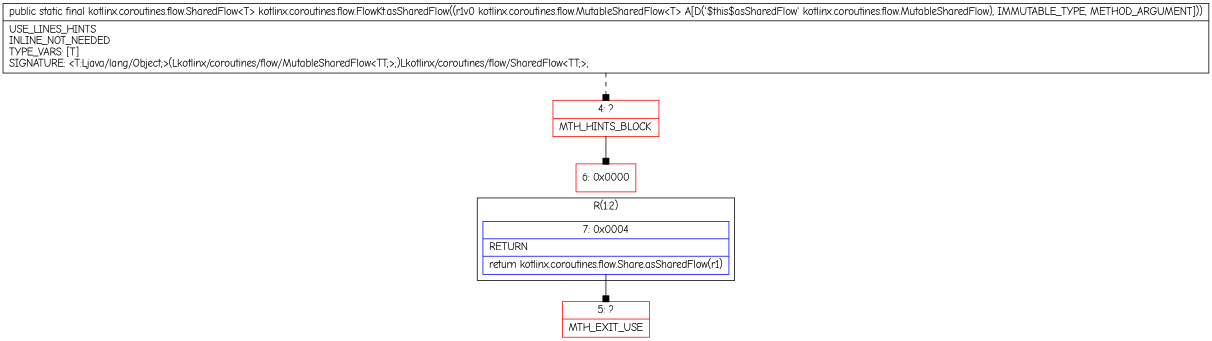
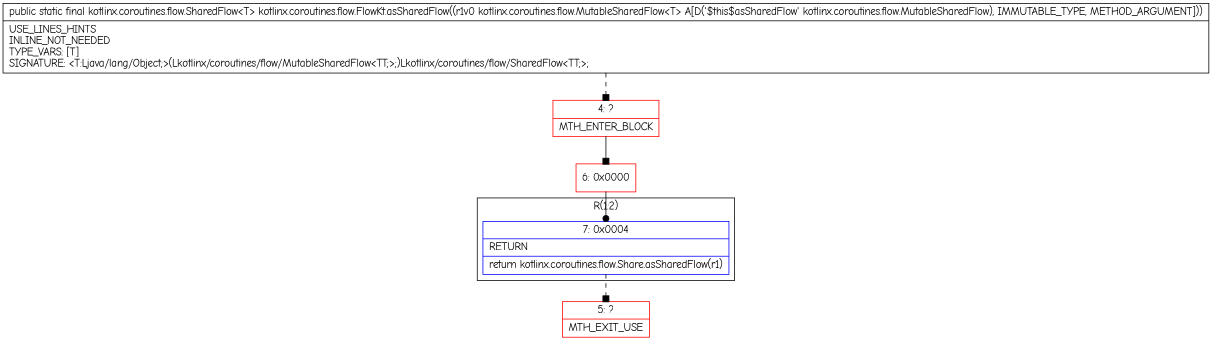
node "4: ?": text "MTH_HINTS_BLOCK" -> "MTH_ENTER_BLOCK"
edge "6: 0x0000" -> "7: 0x0004": added
edge "7: 0x0004" -> "5: ?": style solid -> dashed
